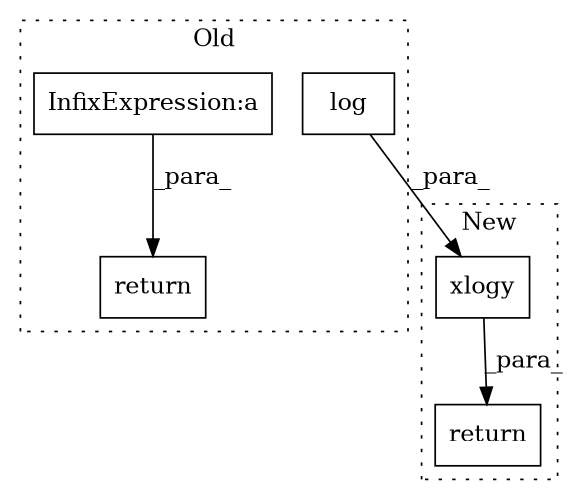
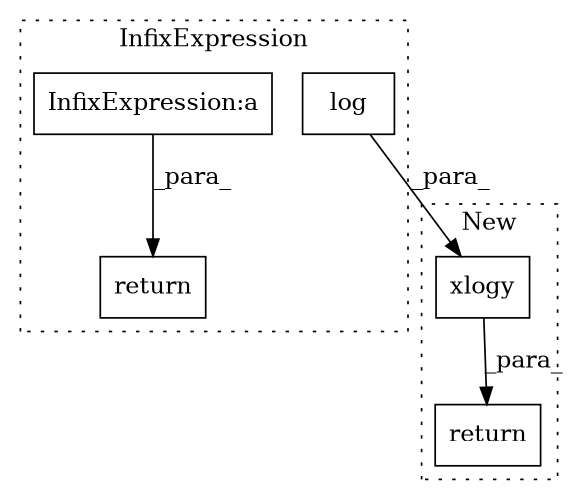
cluster "Old": label "Old" -> "InfixExpression"
